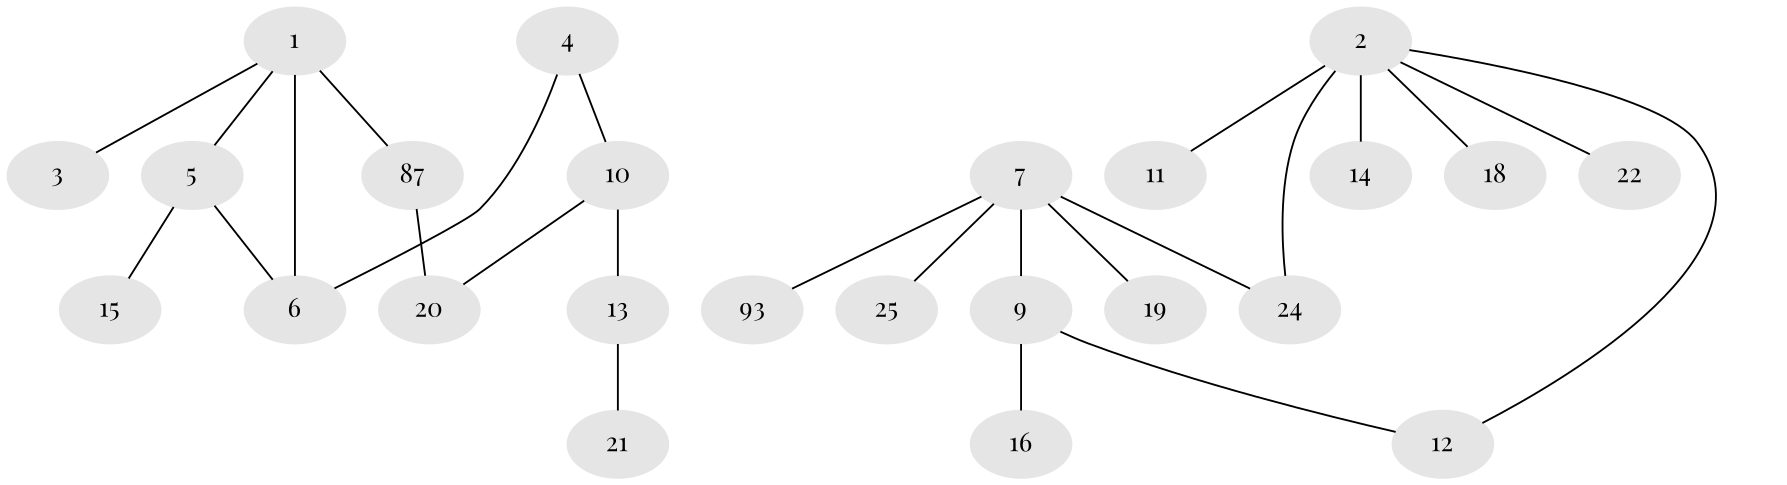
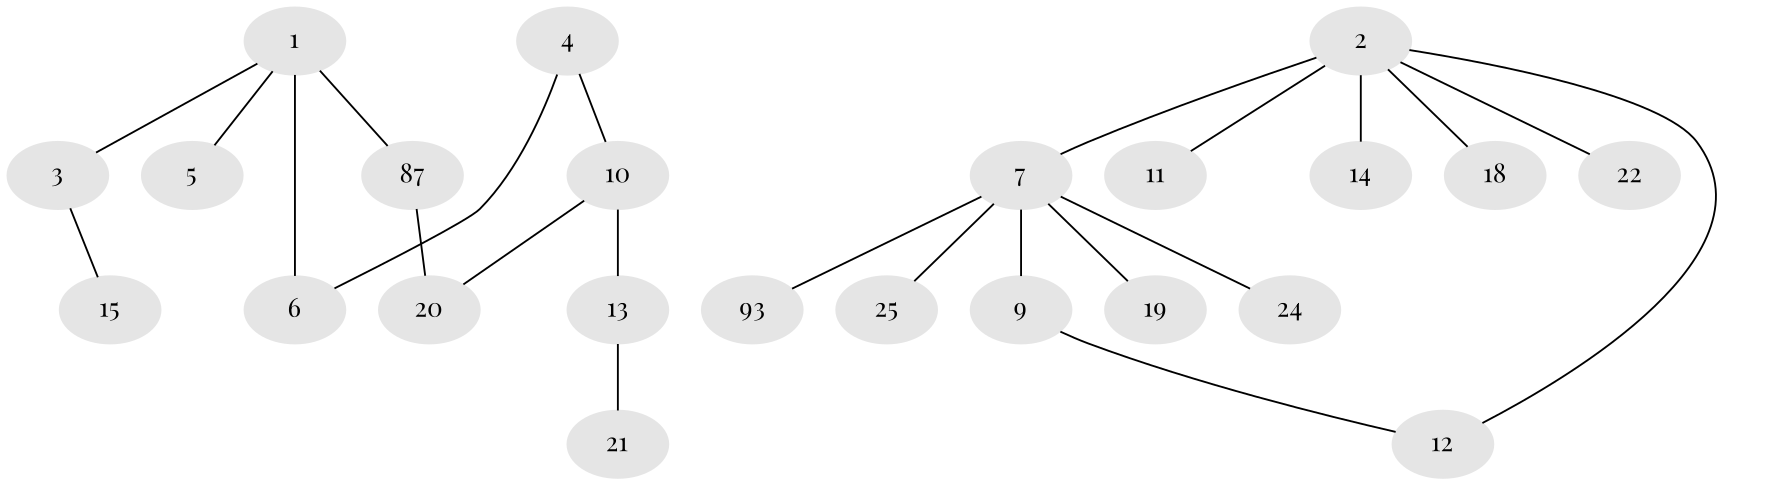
edge "2" -- "24": now "2" -- "7"
edge "5" -- "15": now "3" -- "15"
edge "5" -- "6": removed
node "16": removed
